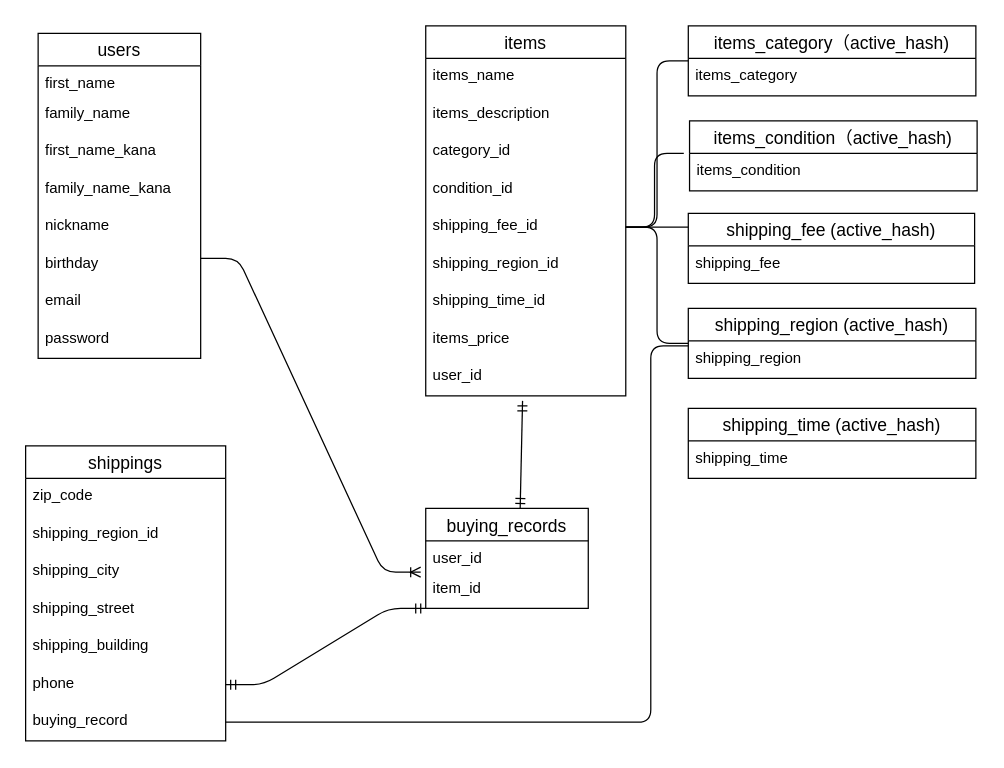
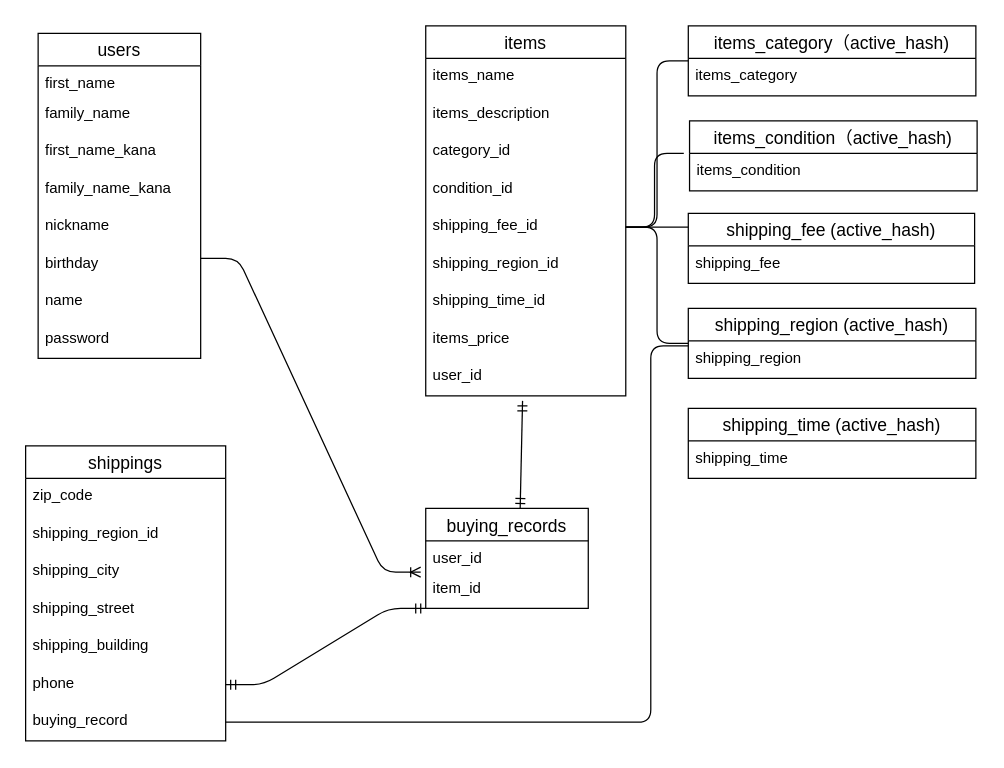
node "email": label "email" -> "name"
